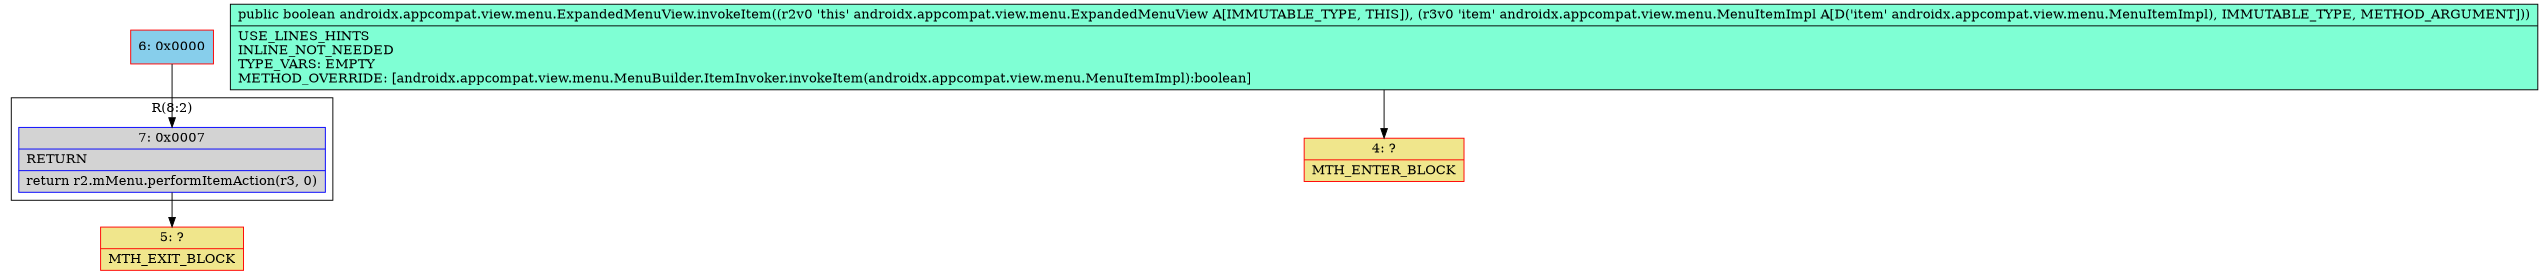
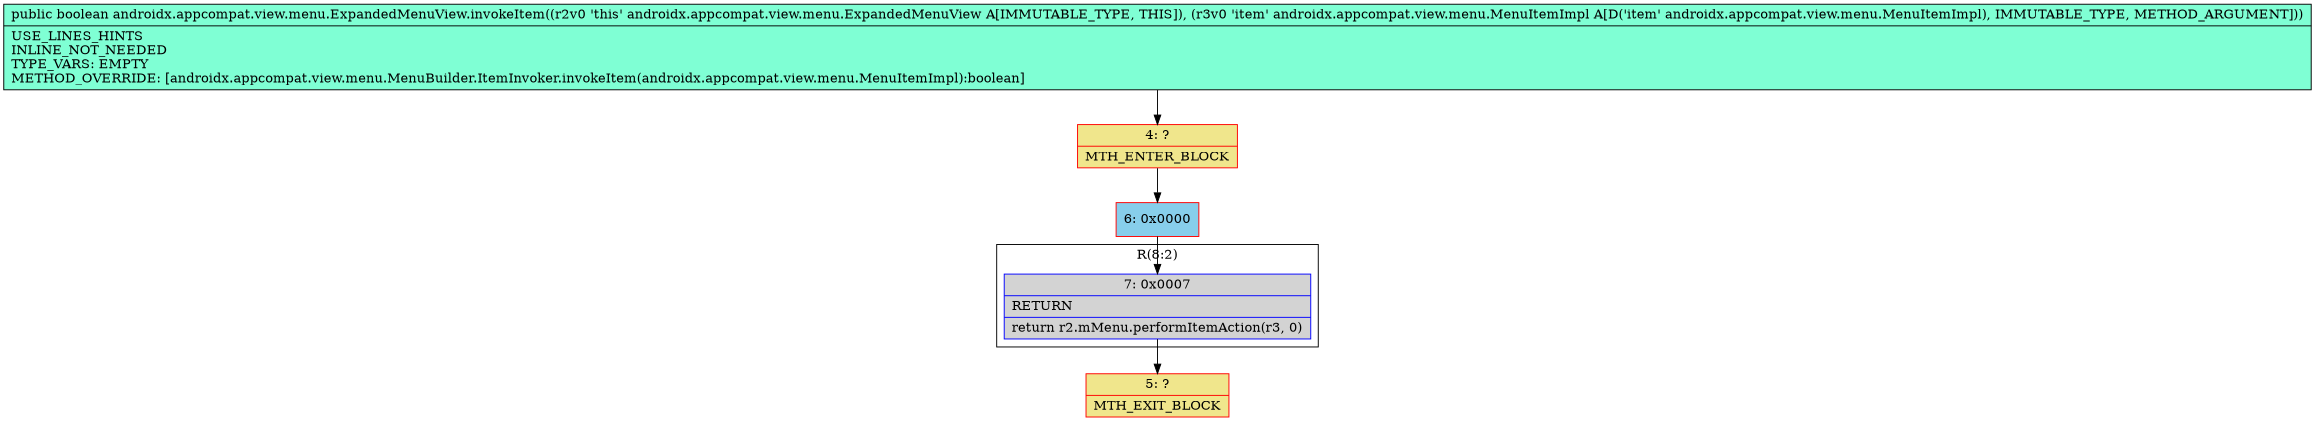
edge "4: ?" -> "6: 0x0000": added
